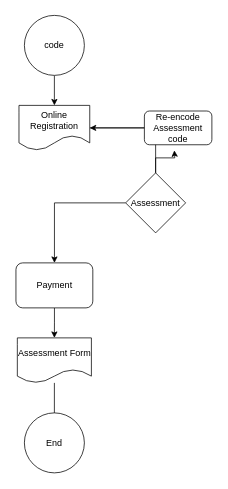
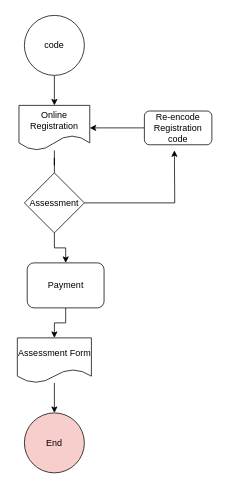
node "Re-encode Assessment code": label "Re-encode Assessment code" -> "Re-encode Registration code"
node "Assessment": moved (156, 203) -> (54, 203)
node "Payment": moved (54, 285) -> (66, 285)
edge "Assessment Form" -- "End": arrowhead none -> classic
node "End": fillcolor #ffffff -> #f8cecc
